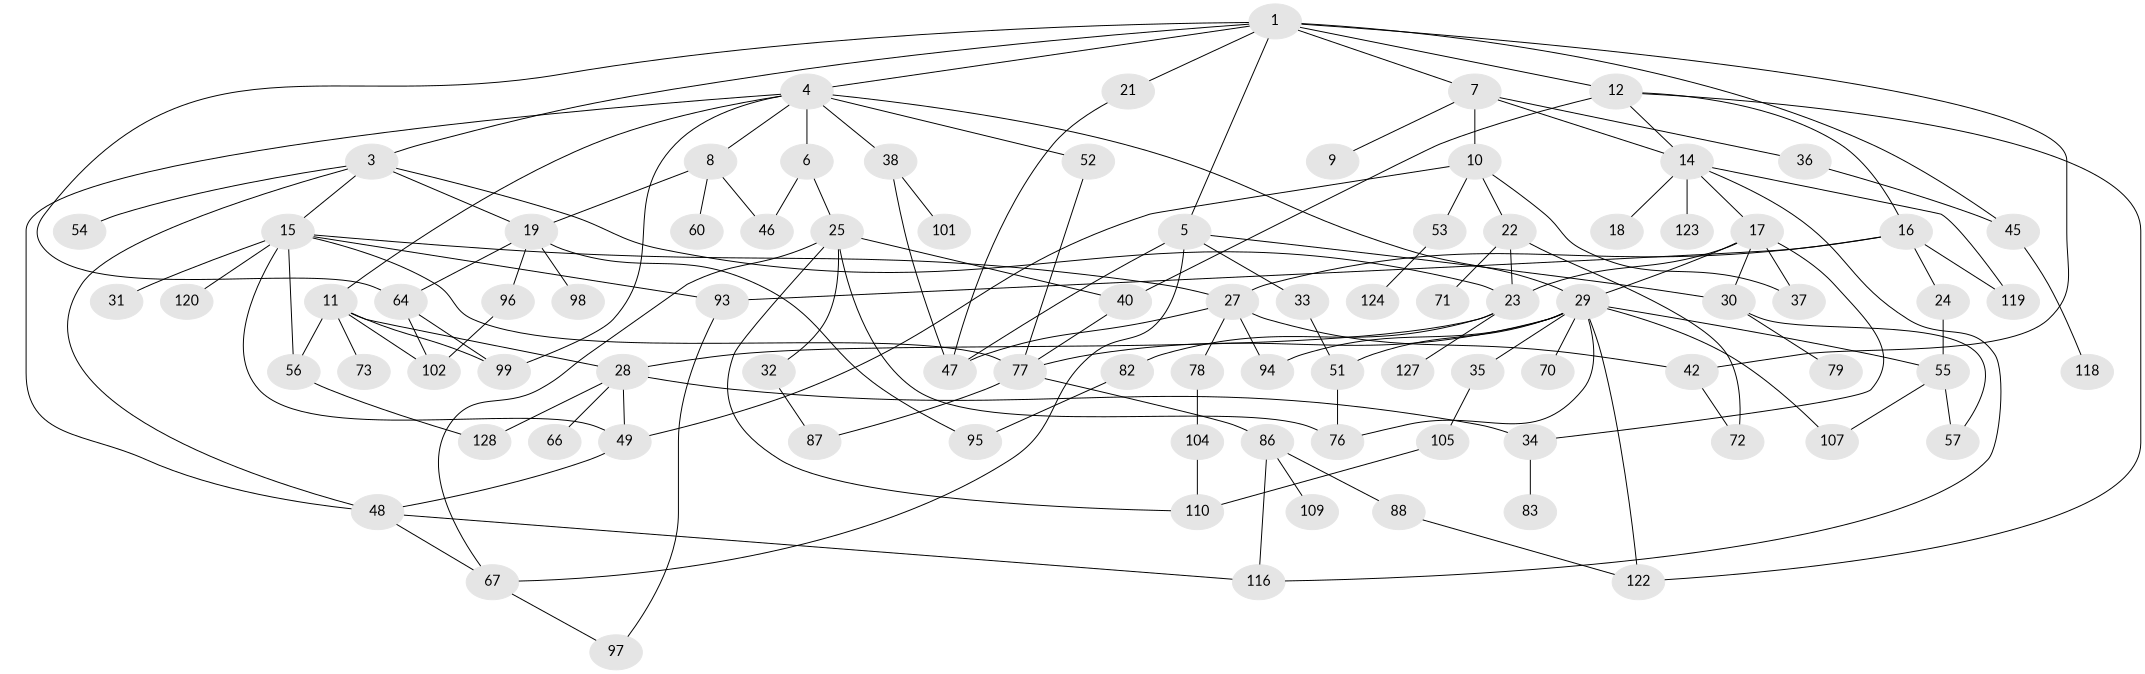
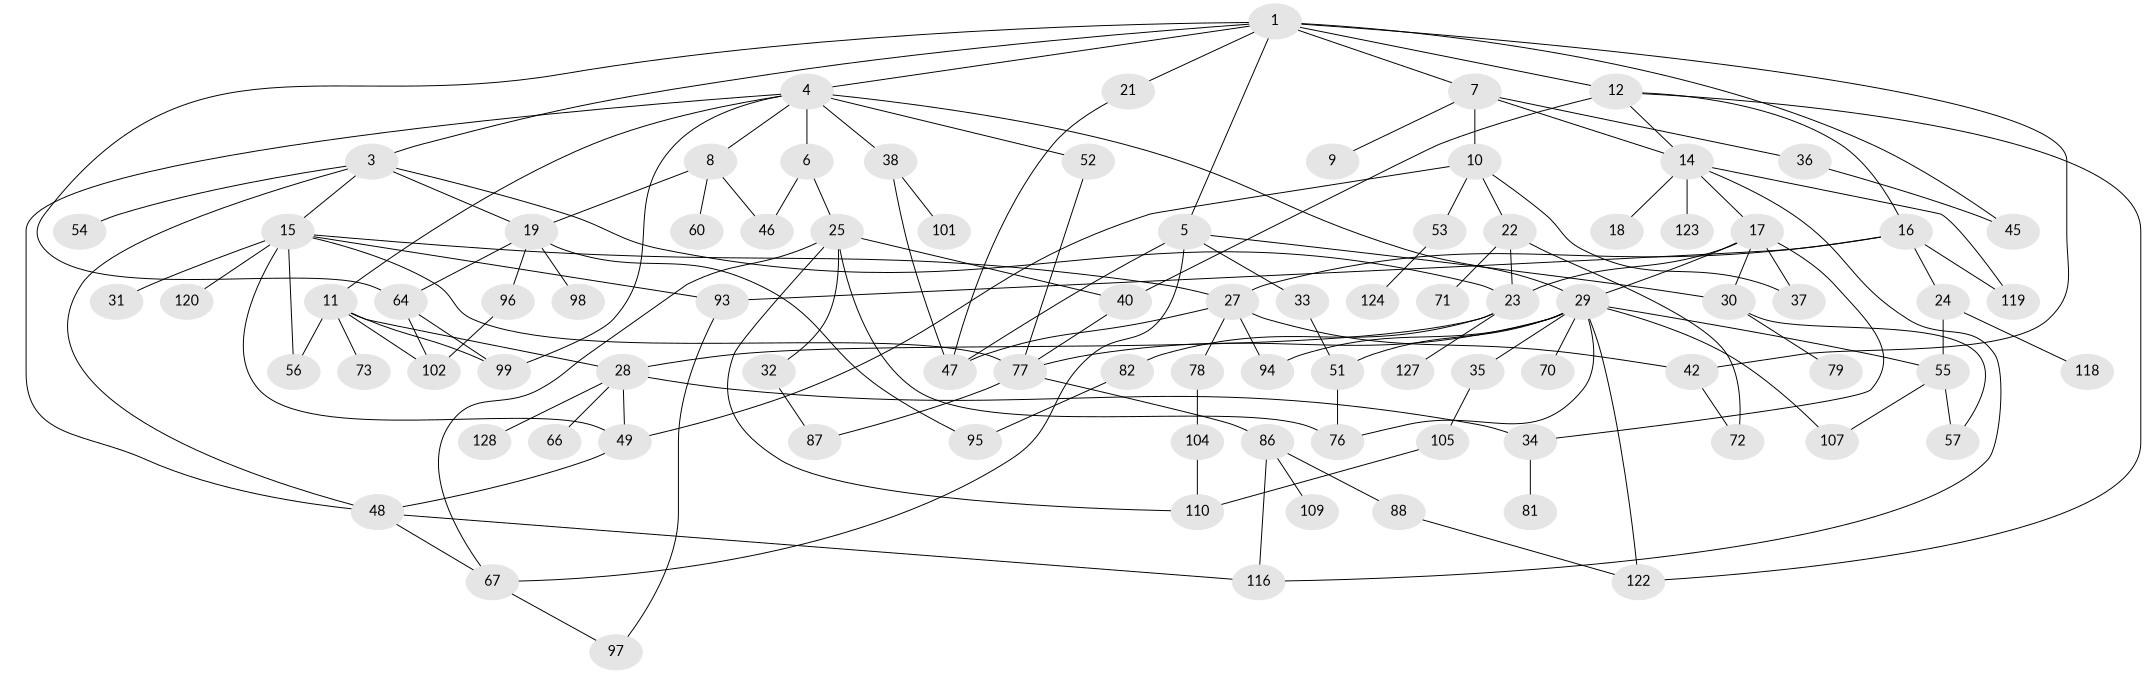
edge "45" -- "118": now "24" -- "118"
edge "56" -- "128": removed
node "83": label "83" -> "81"
